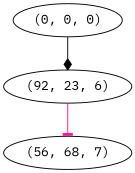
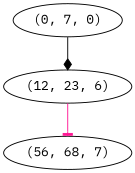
node "(0, 0, 0)": label "(0, 0, 0)" -> "(0, 7, 0)"
node "(92, 23, 6)": label "(92, 23, 6)" -> "(12, 23, 6)"
